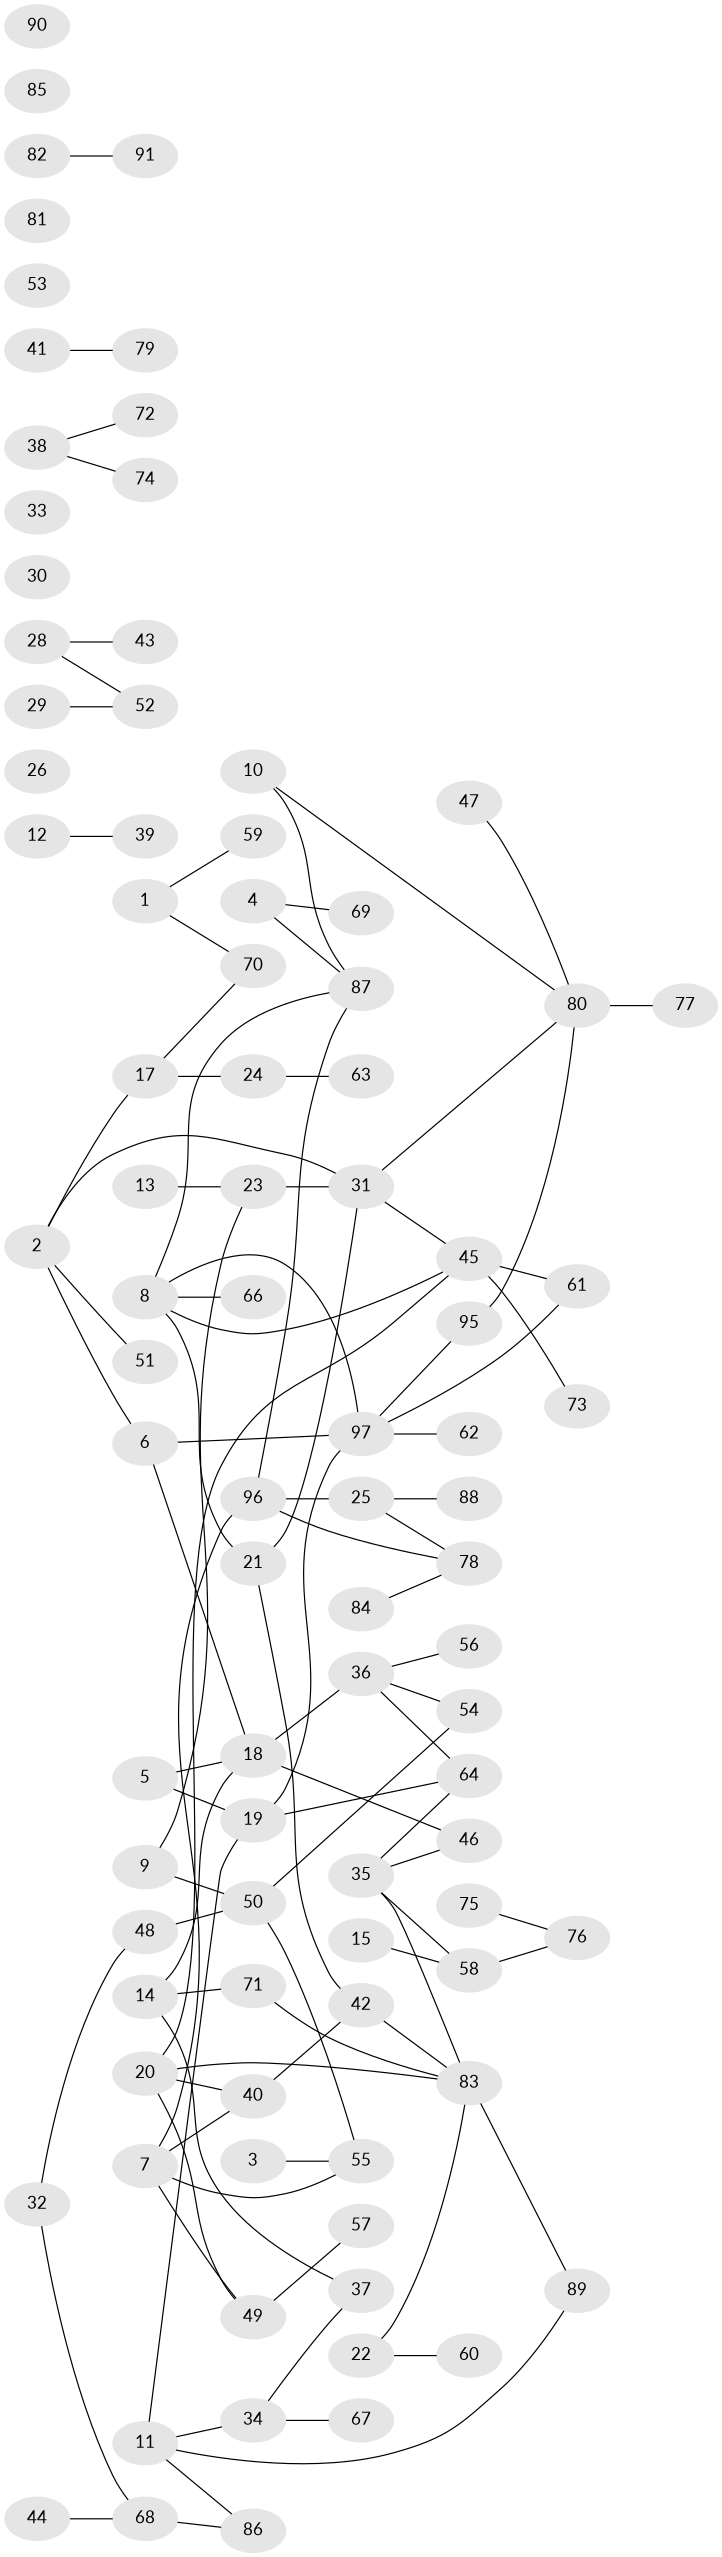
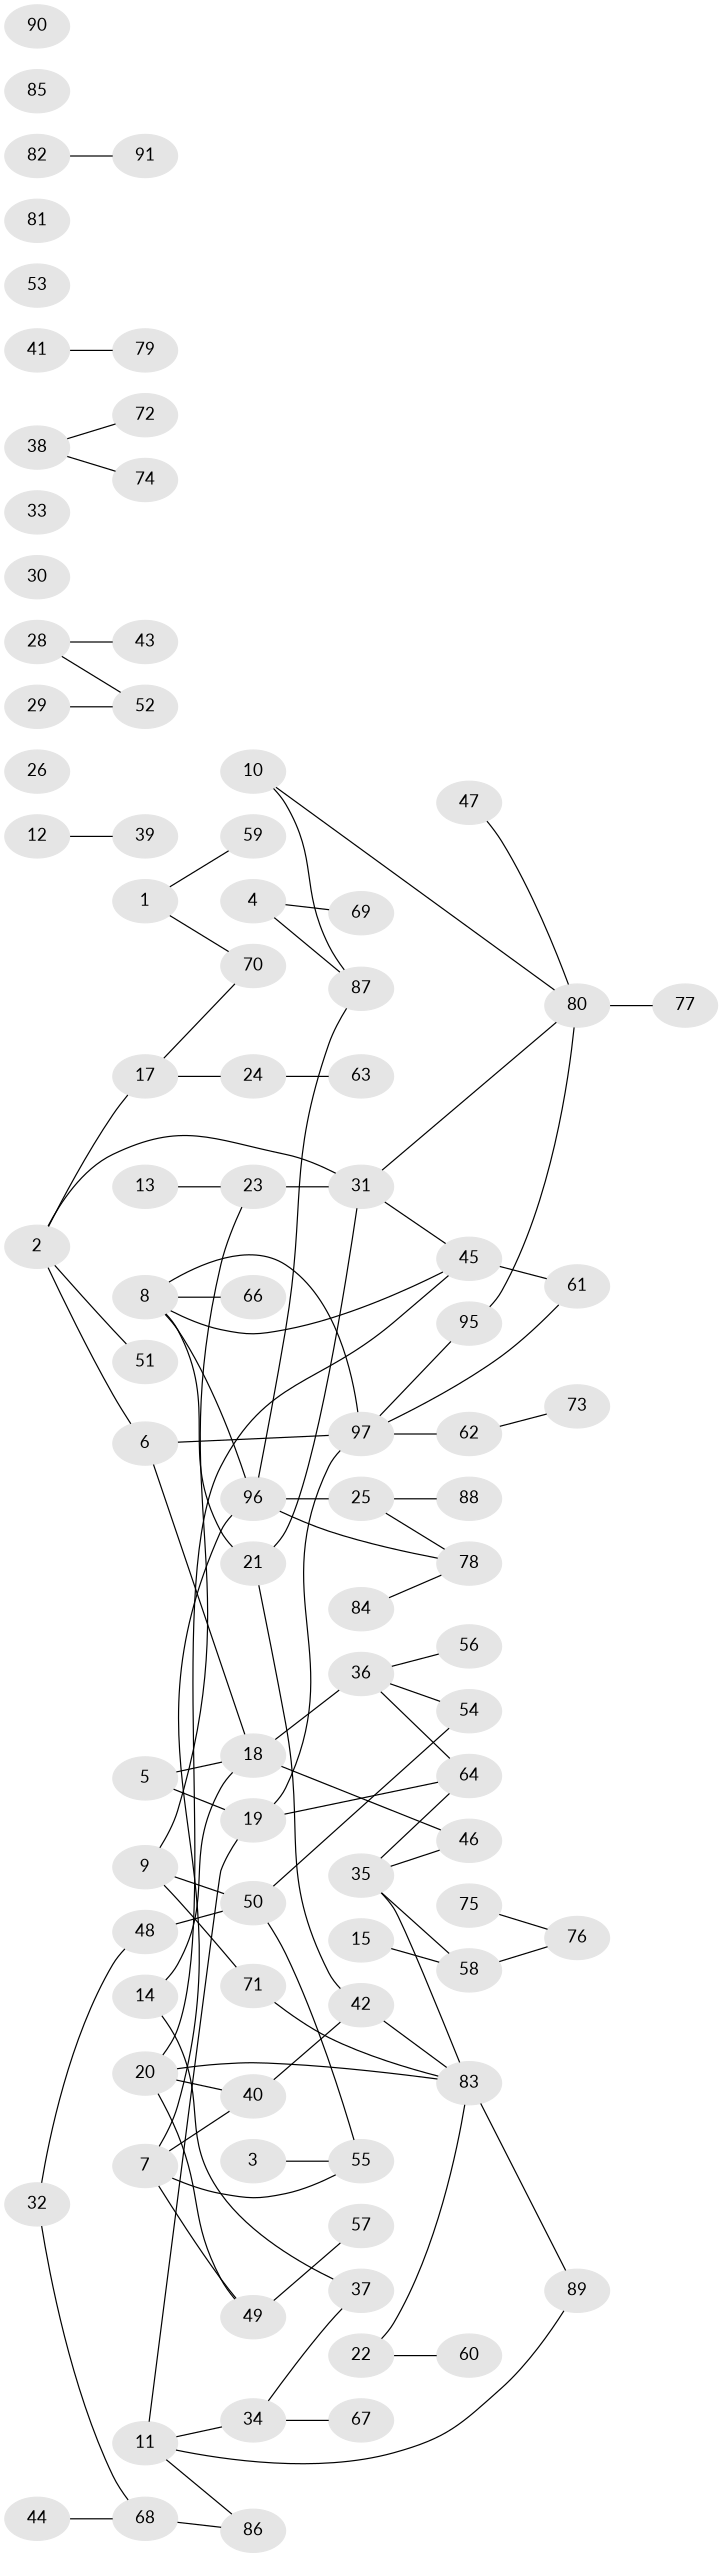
edge "87" -- "8": now "96" -- "8"
edge "45" -- "73": now "62" -- "73"
edge "71" -- "14": now "71" -- "9"
